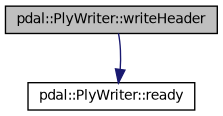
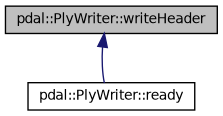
edge "pdal::PlyWriter::writeHeader" -> "pdal::PlyWriter::ready": reversed
